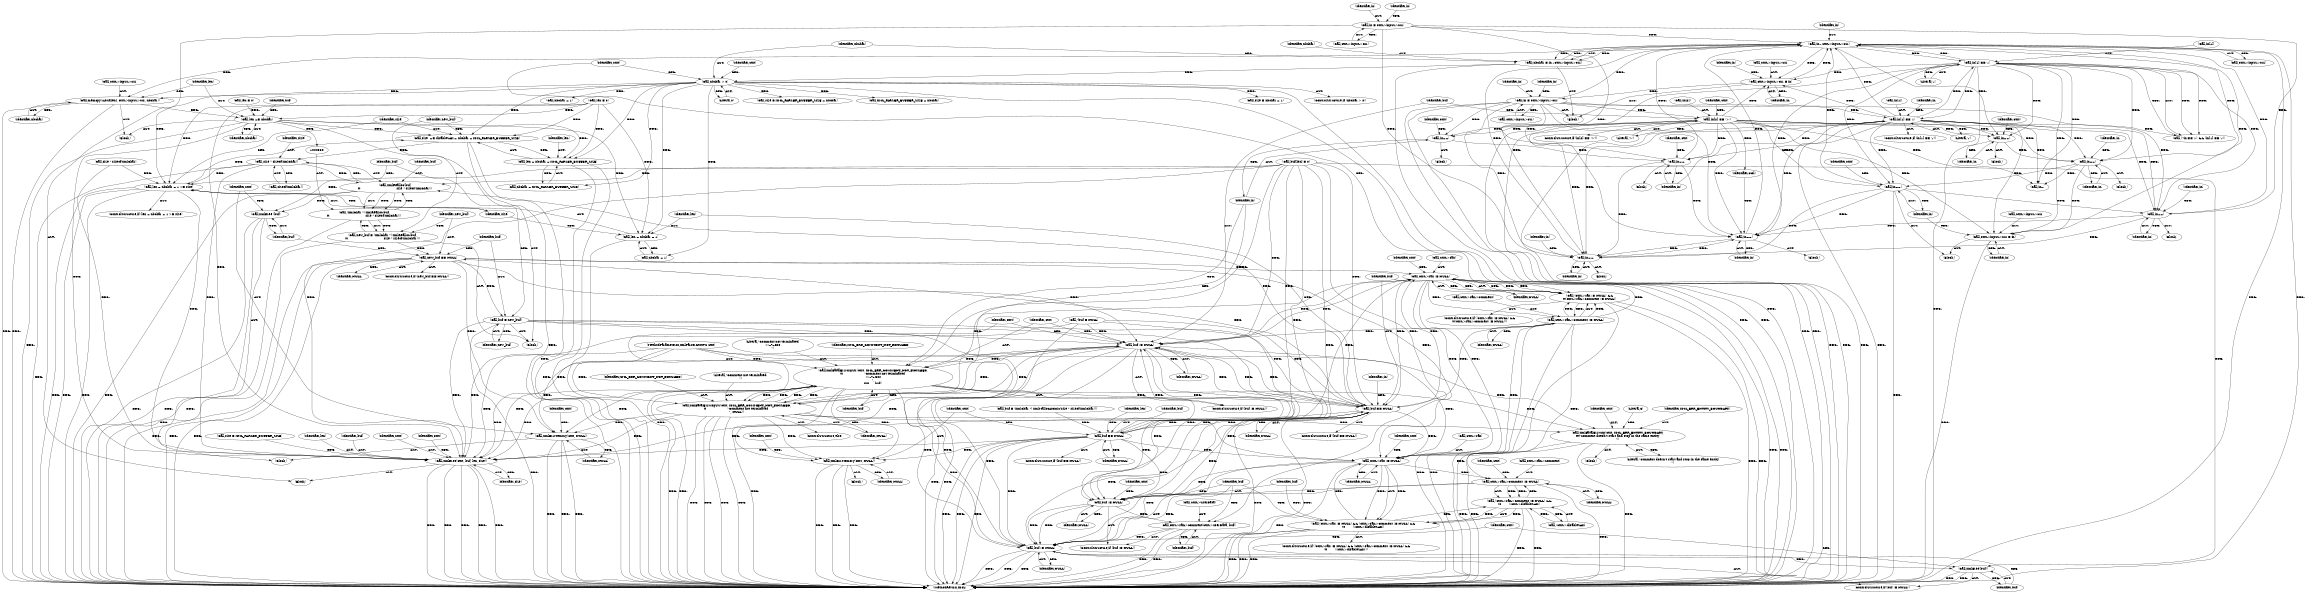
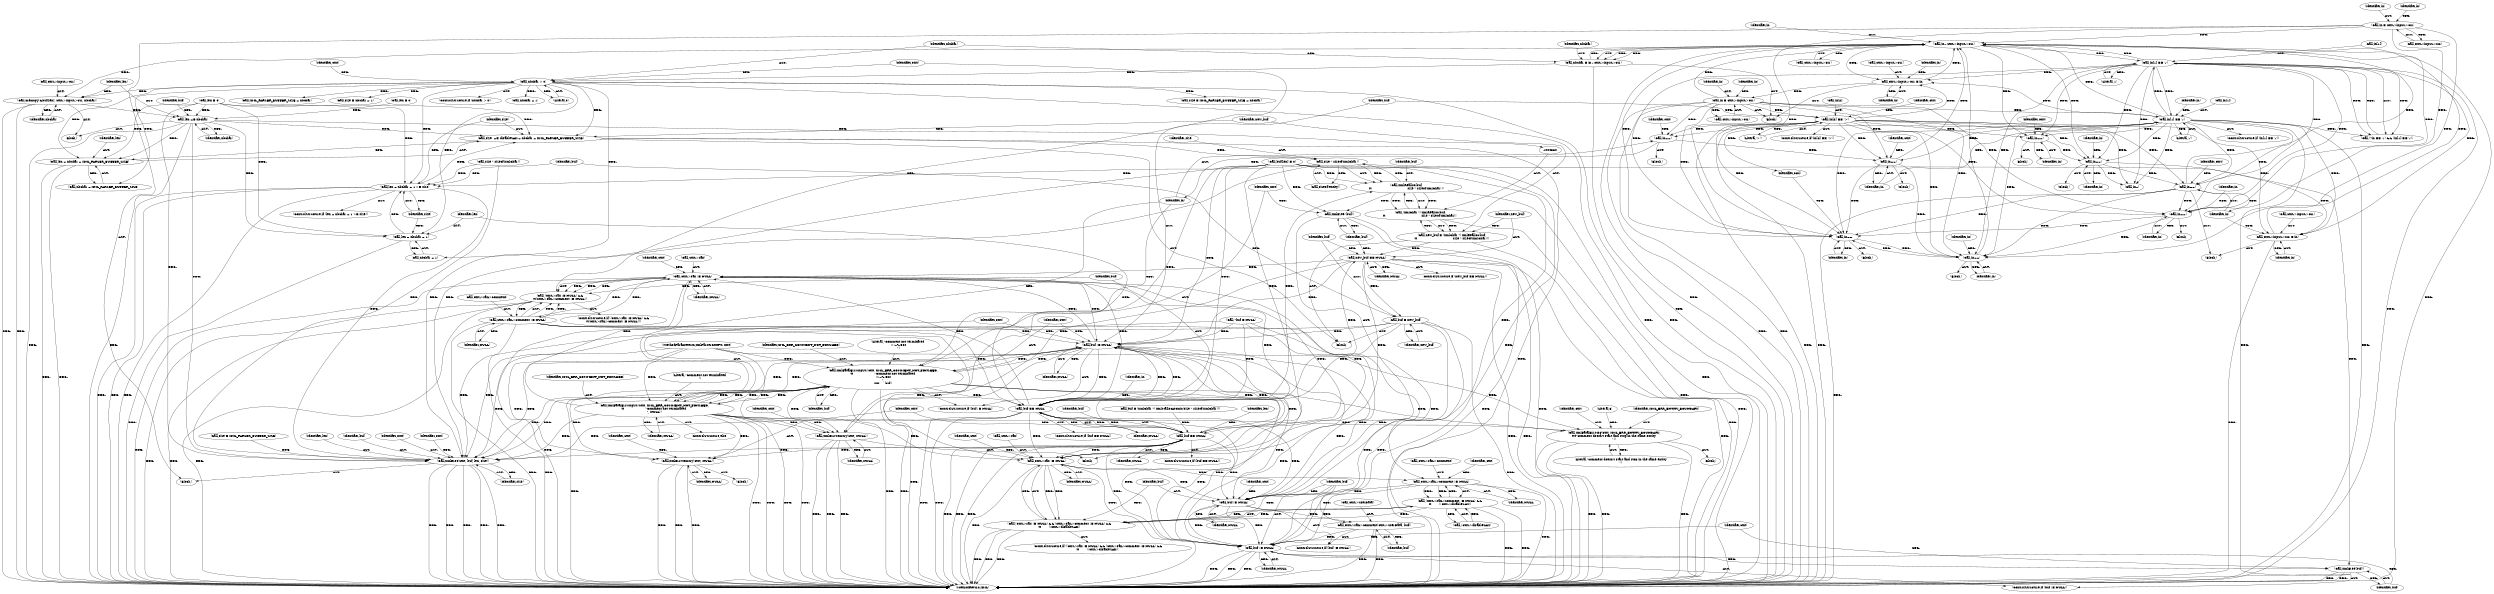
node "(Call,sizeof(xmlChar))": label "(Call,sizeof(xmlChar))" -> "(Call,sizeof(entity))"
edge "(Call,len + nbchar + 1)" -> "(Call,len + nbchar + 1 >= size)": label "AST: " -> "CFG: "
edge "(Call,nbchar = in - ctxt->input->cur)" -> "(MethodReturn,XML)": label "DDG: " -> "CFG: "
edge "(Call,buf[len] = 0)" -> "(Call,ctxt->sax->comment(ctxt->userData, buf))": removed, label "DDG:"
